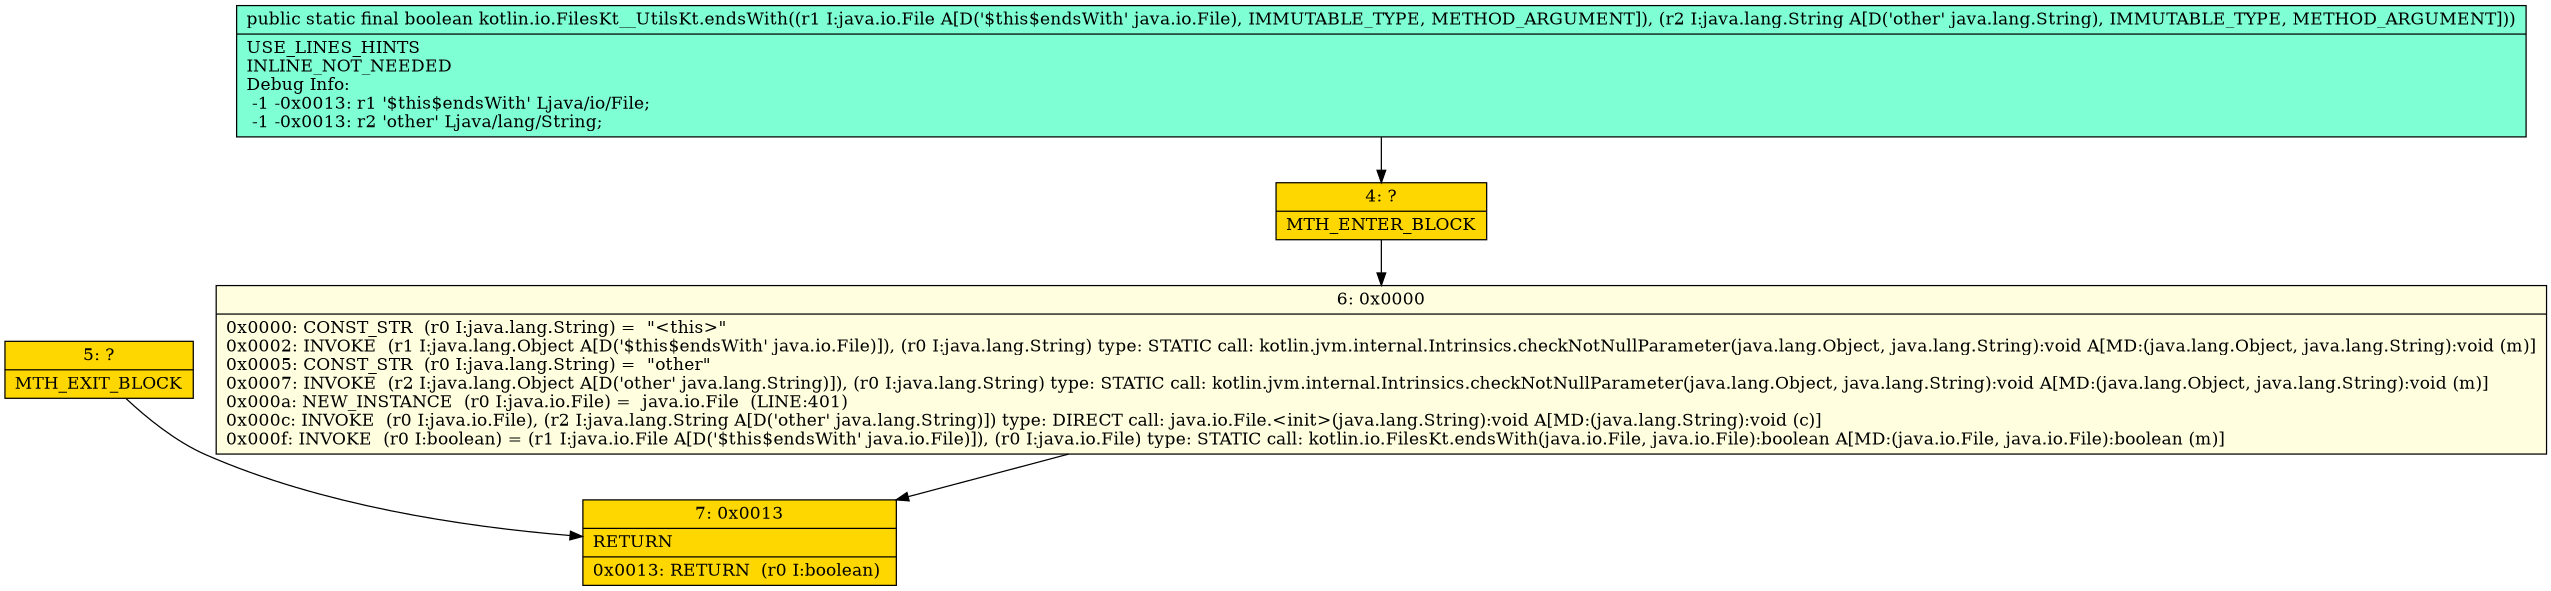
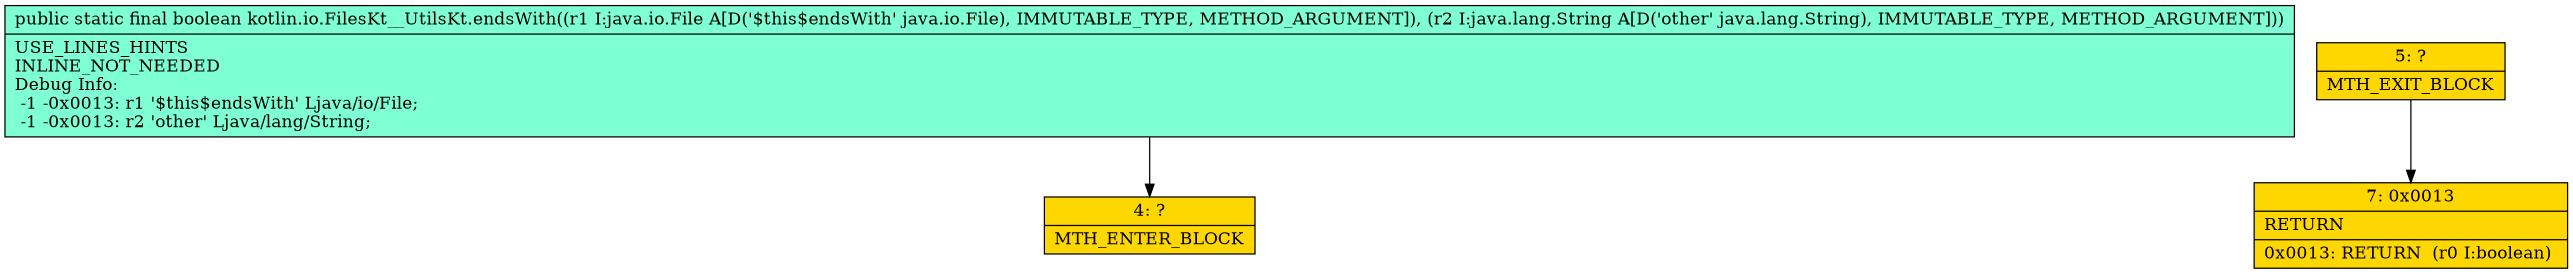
node "6: 0x0000": removed
